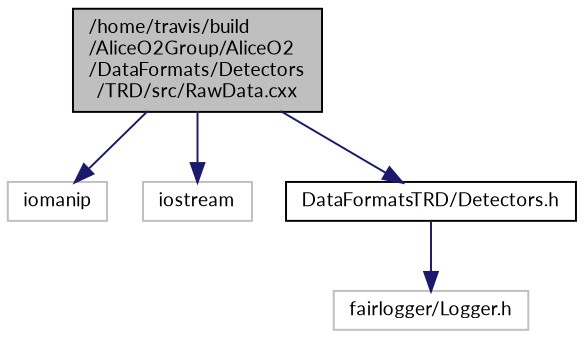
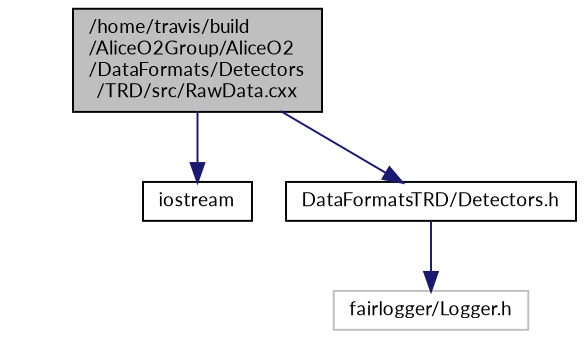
node "iomanip": removed
node "iostream": color grey75 -> black
